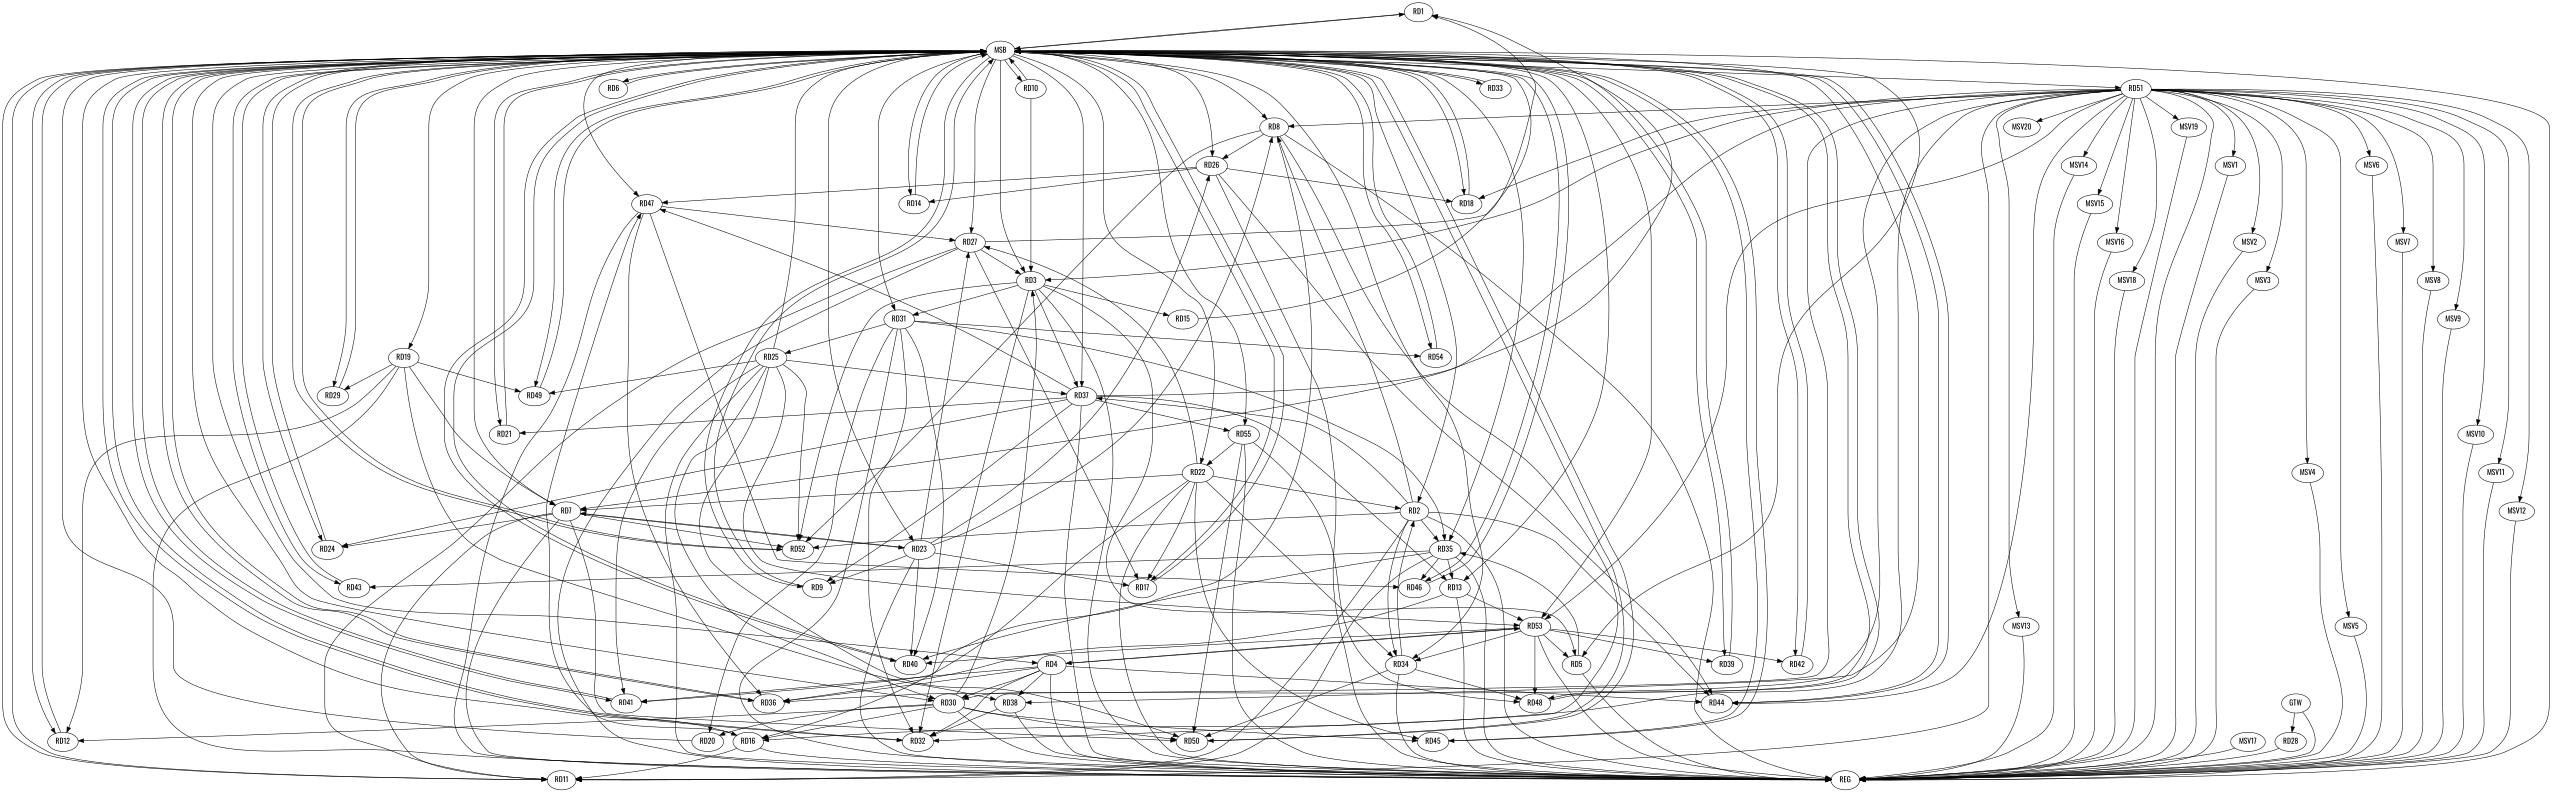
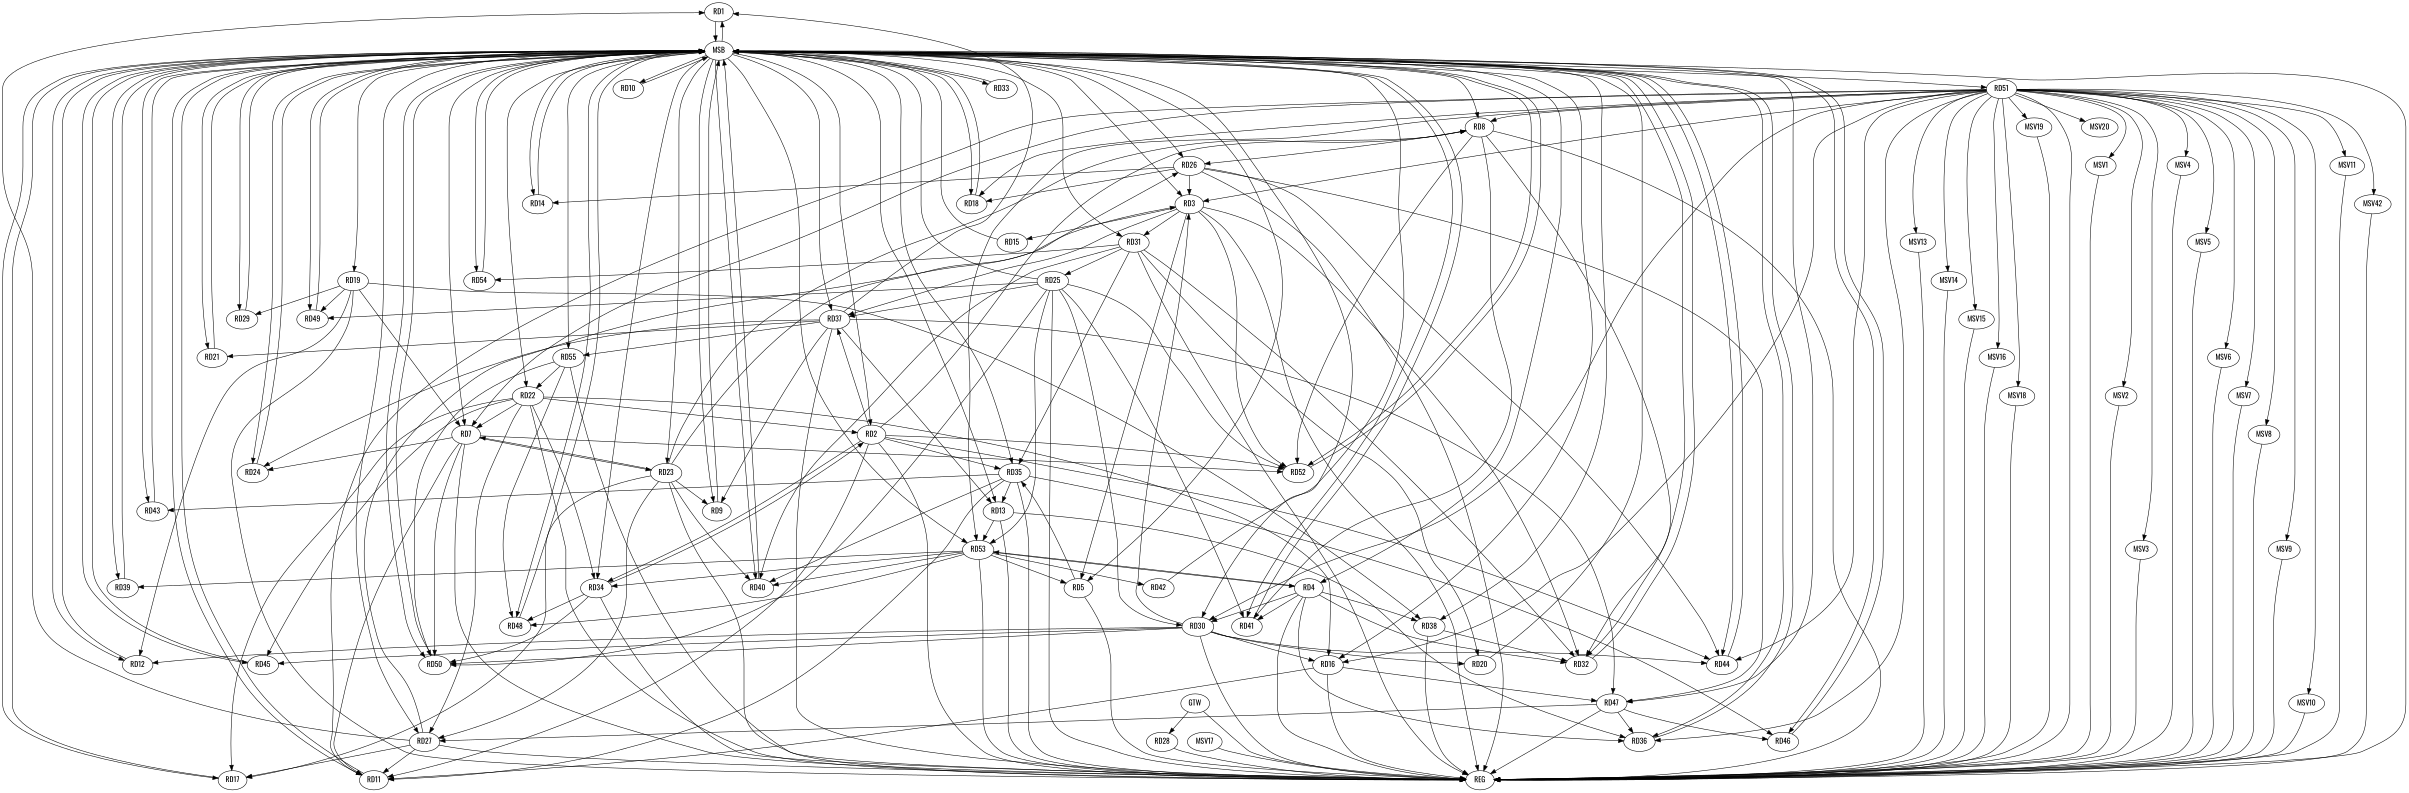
node "RD6": removed
edge "MSB" -> "RD42": removed
edge "RD10" -> "RD3": now "RD26" -> "RD3"
node "MSV12": label "MSV12" -> "MSV42"
edge "RD4" -> "RD44": now "RD30" -> "RD44"
